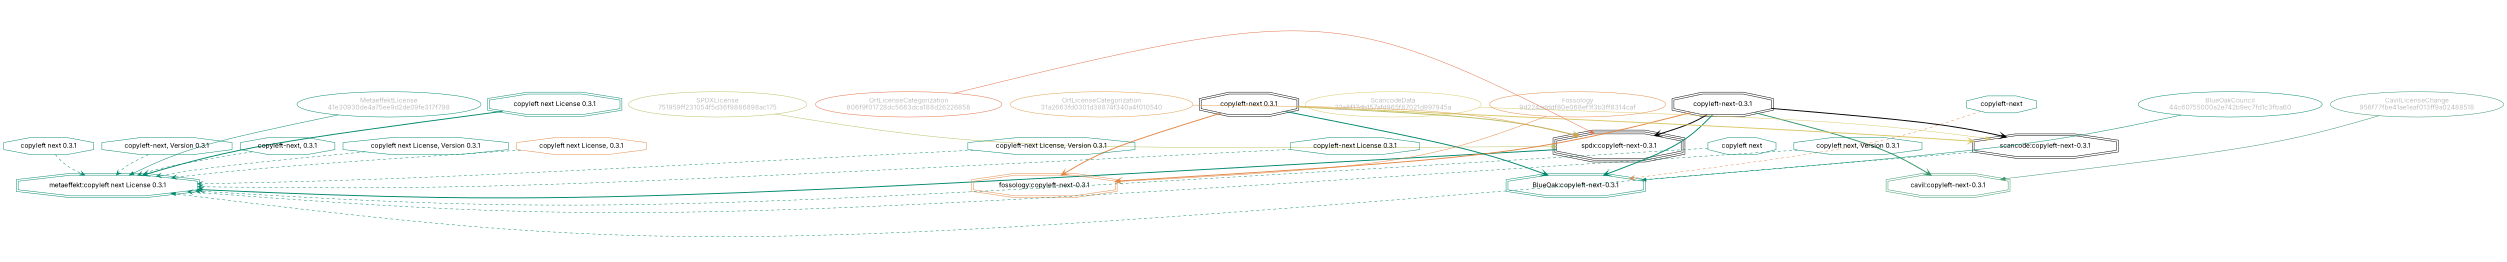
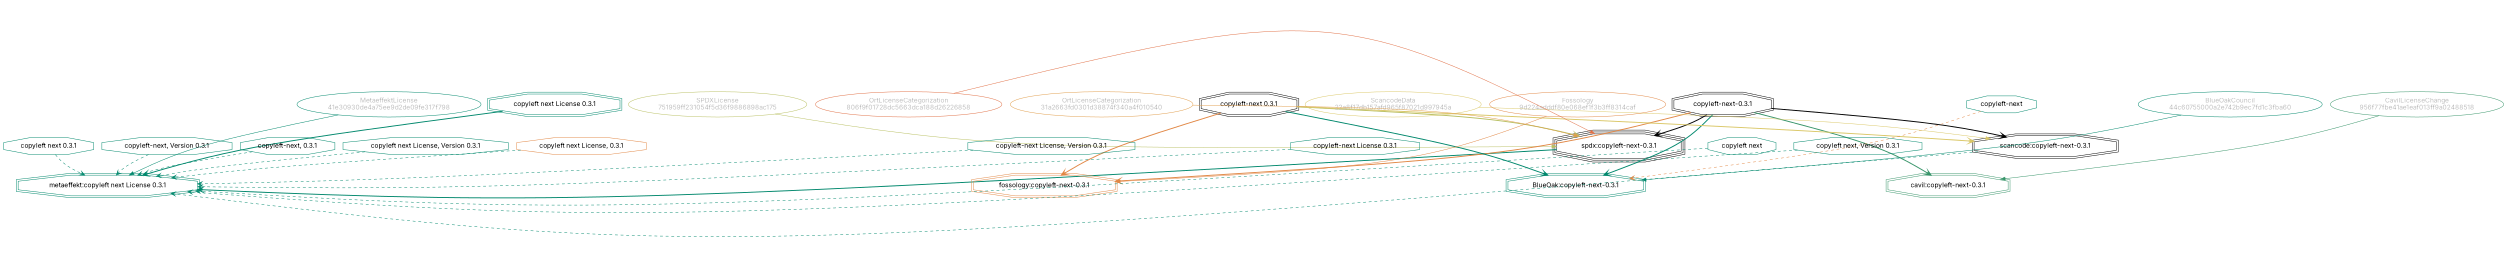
edge "scancode:copyleft-next-0.3.1" -> "metaeffekt:copyleft next License 0.3.1": arrowhead normal -> vee
